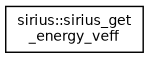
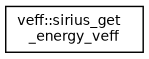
node "sirius::sirius_get _energy_veff": label "sirius::sirius_get _energy_veff" -> "veff::sirius_get _energy_veff"
